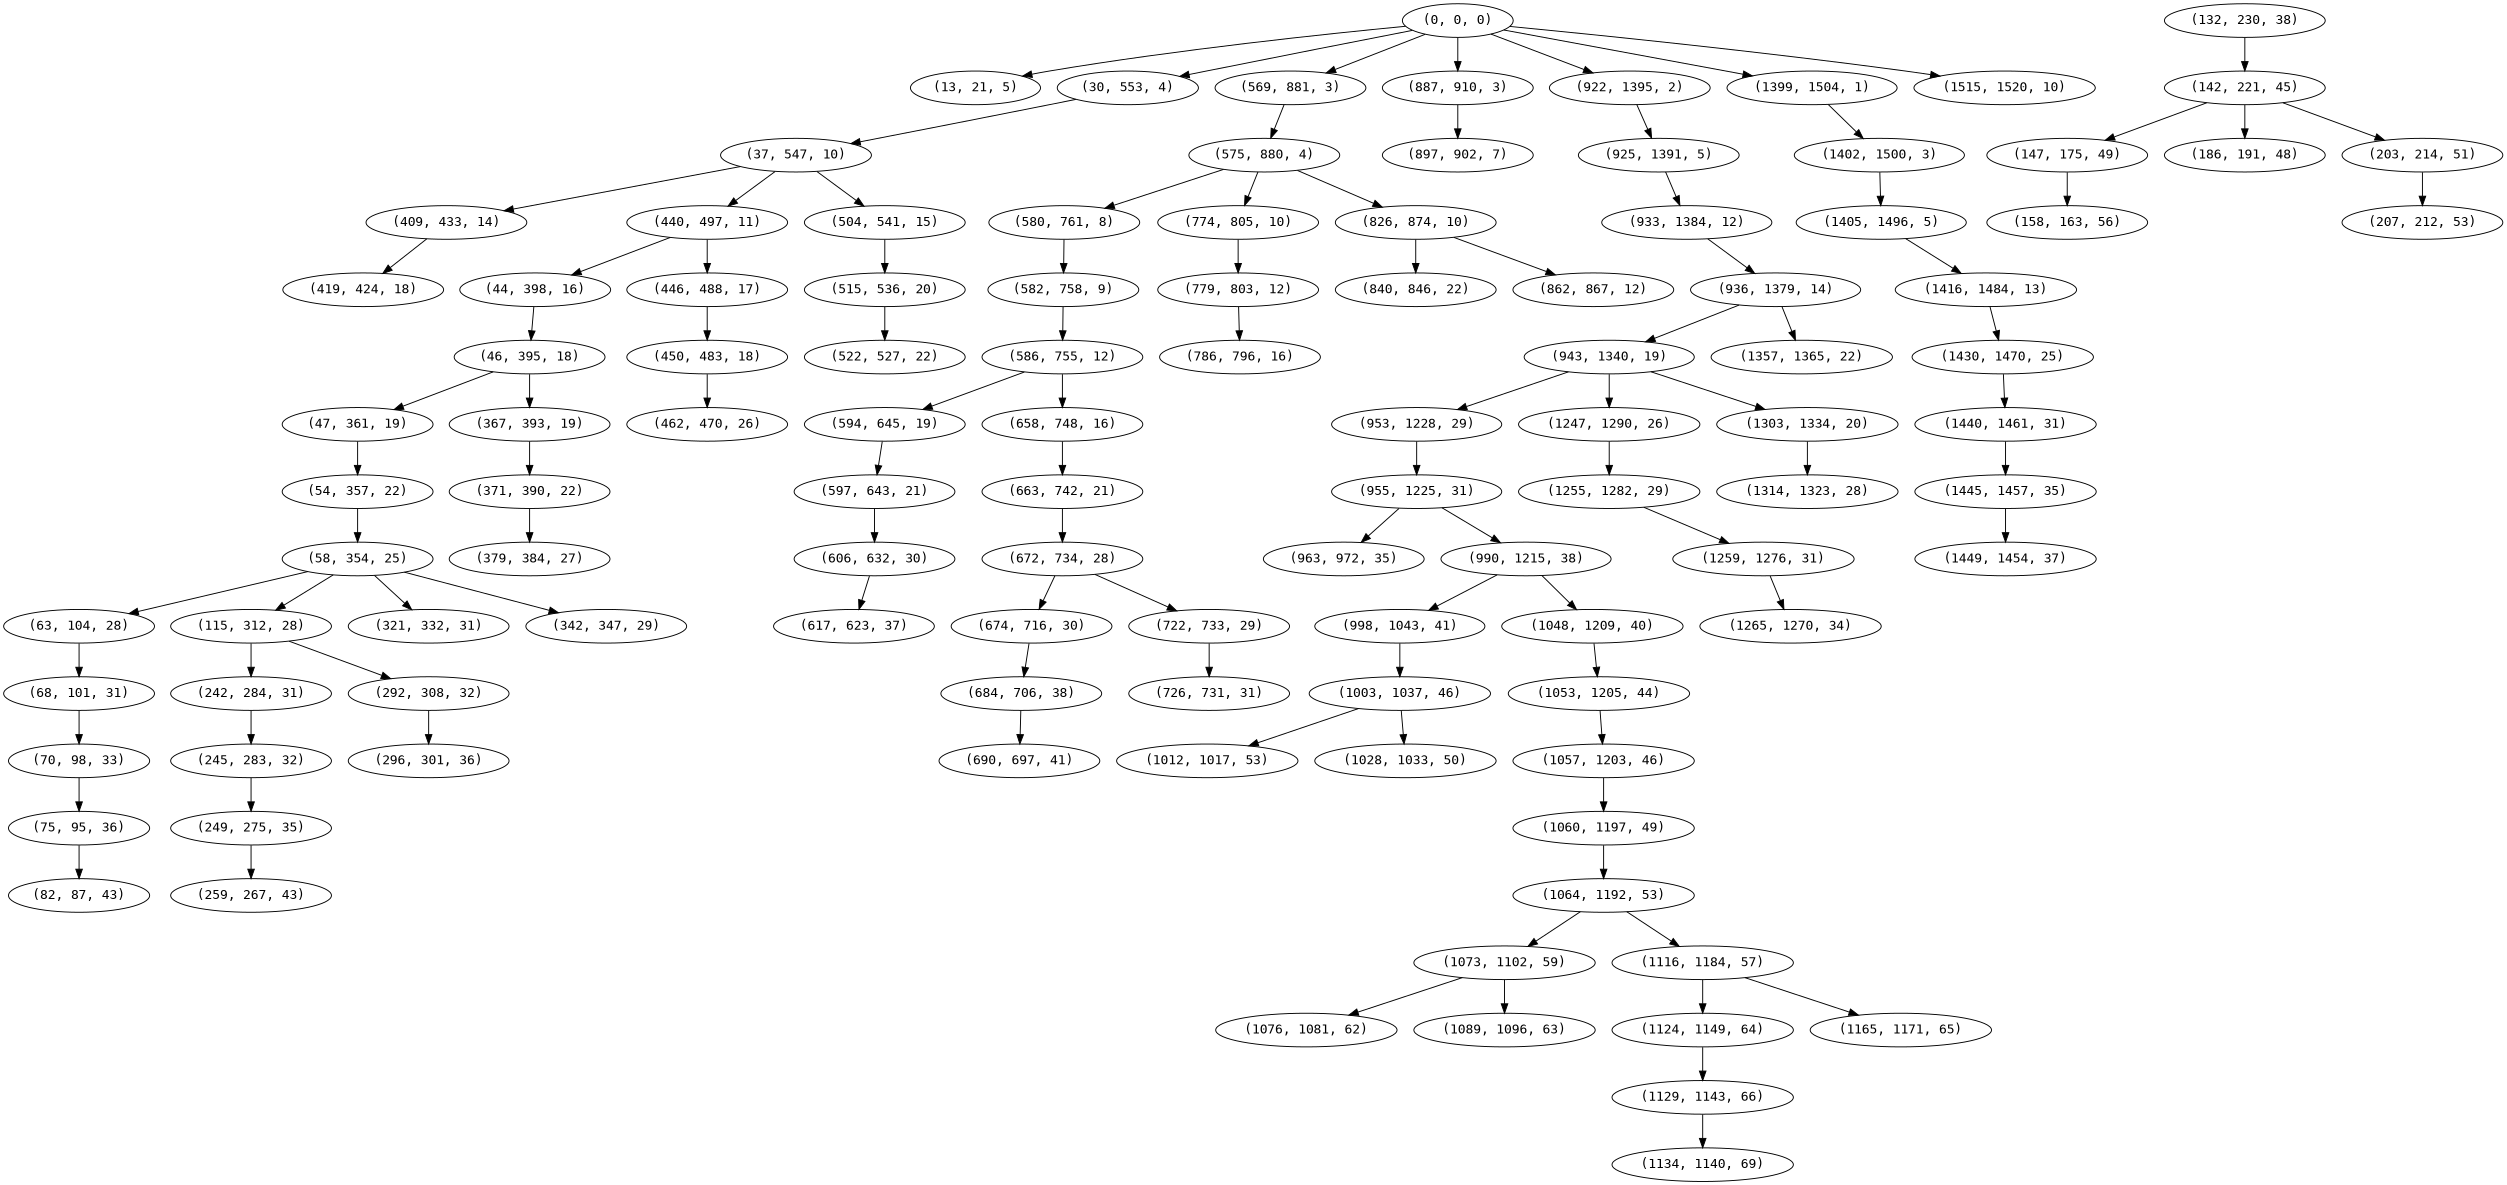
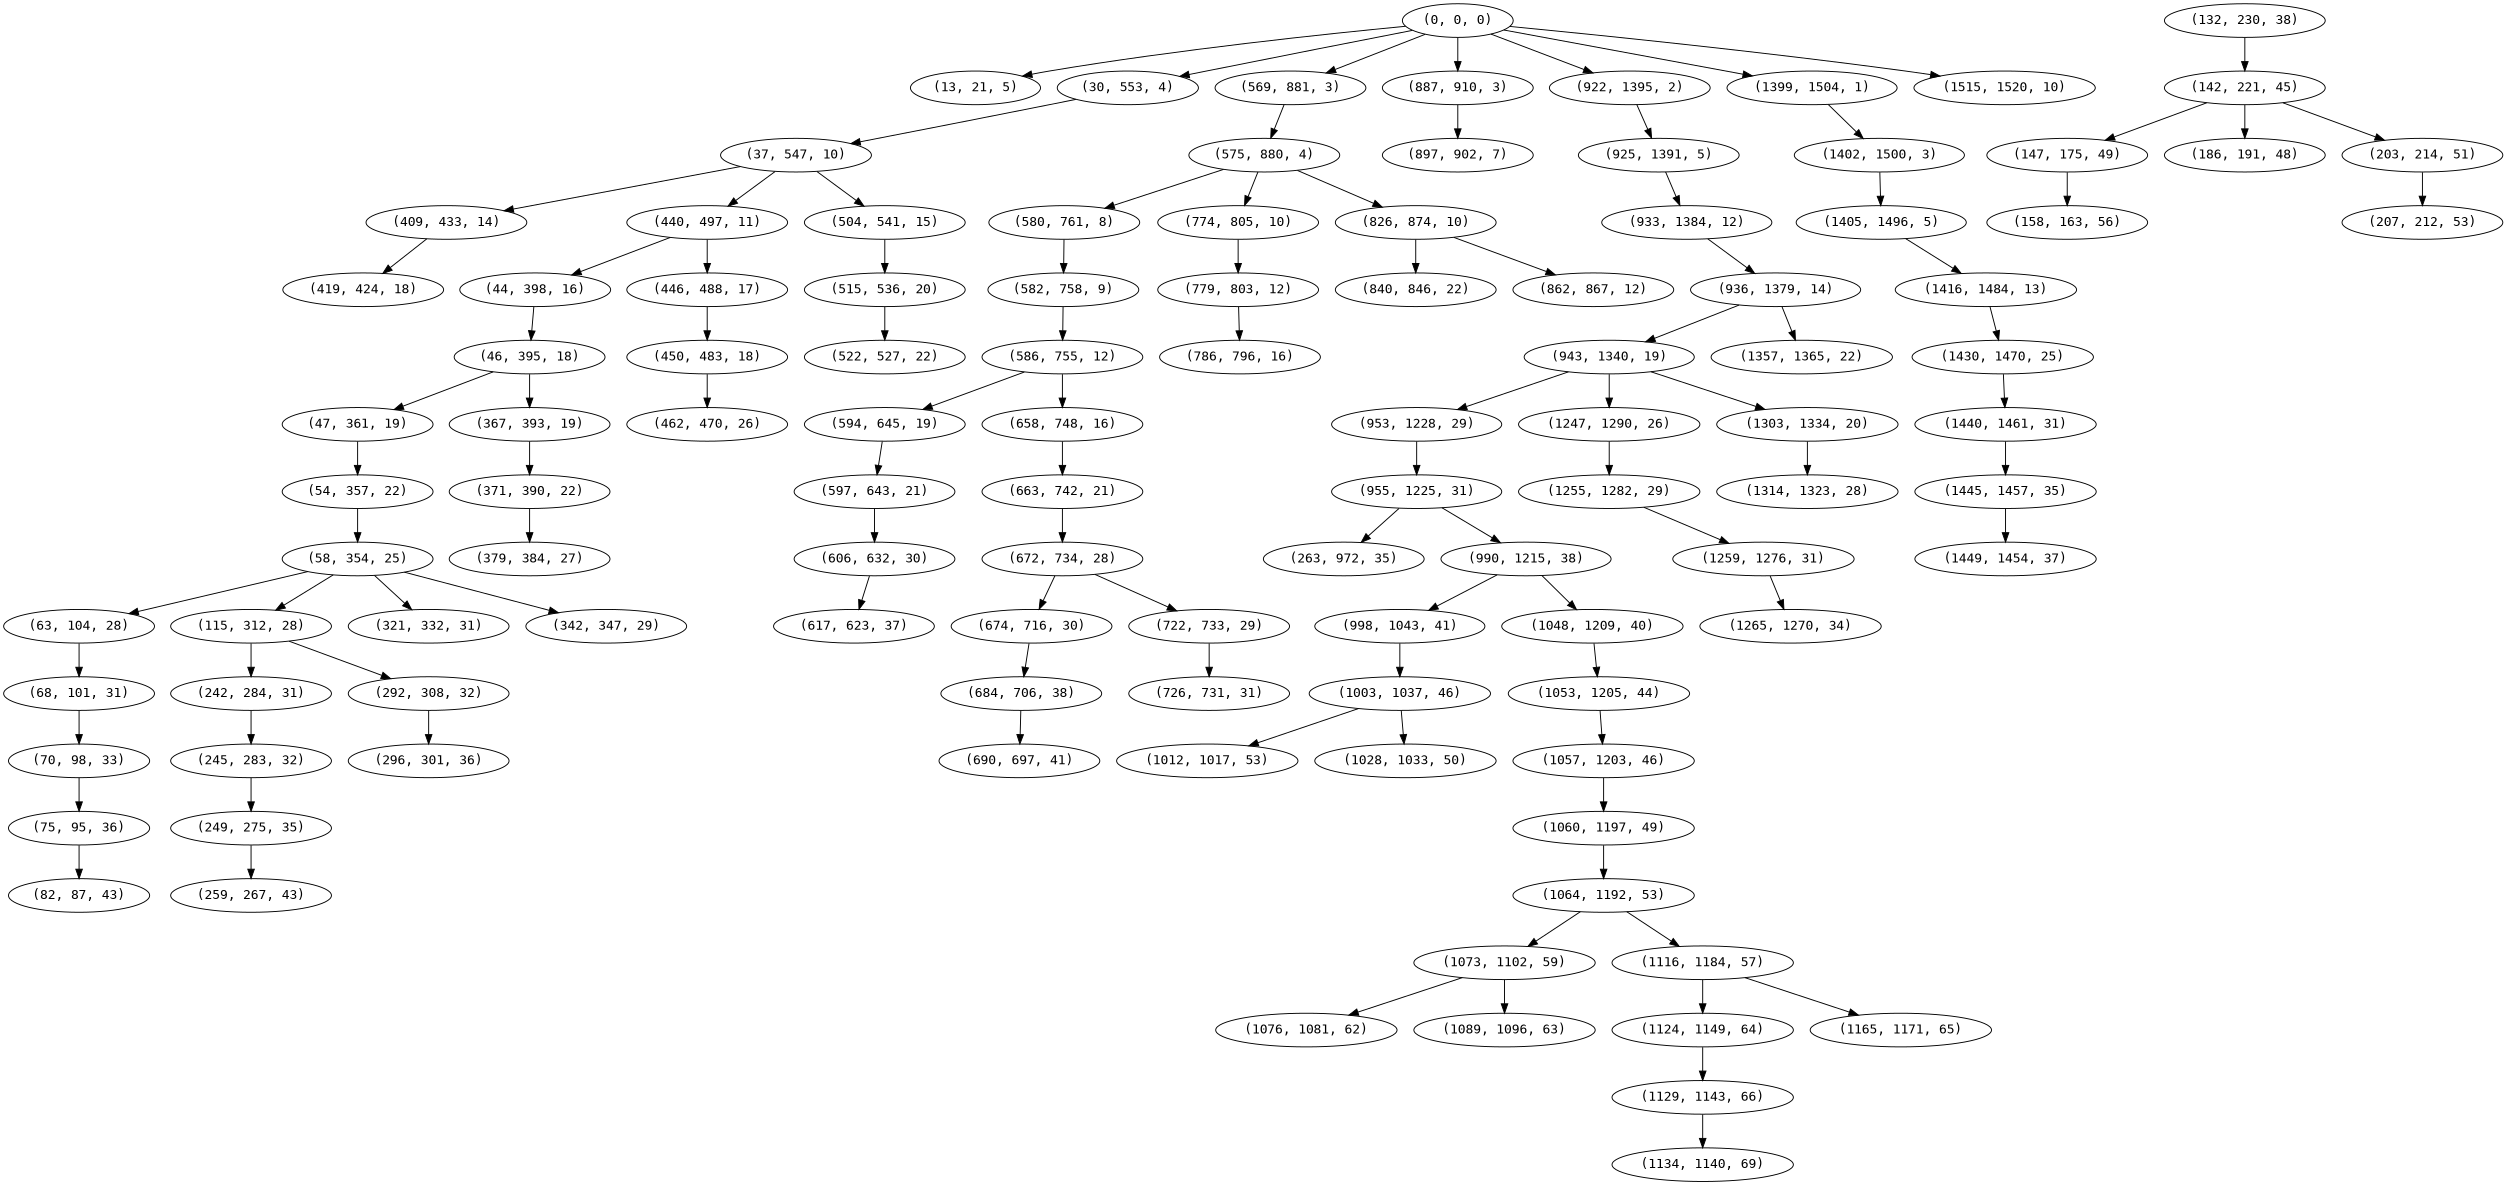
node "(963, 972, 35)": label "(963, 972, 35)" -> "(263, 972, 35)"
